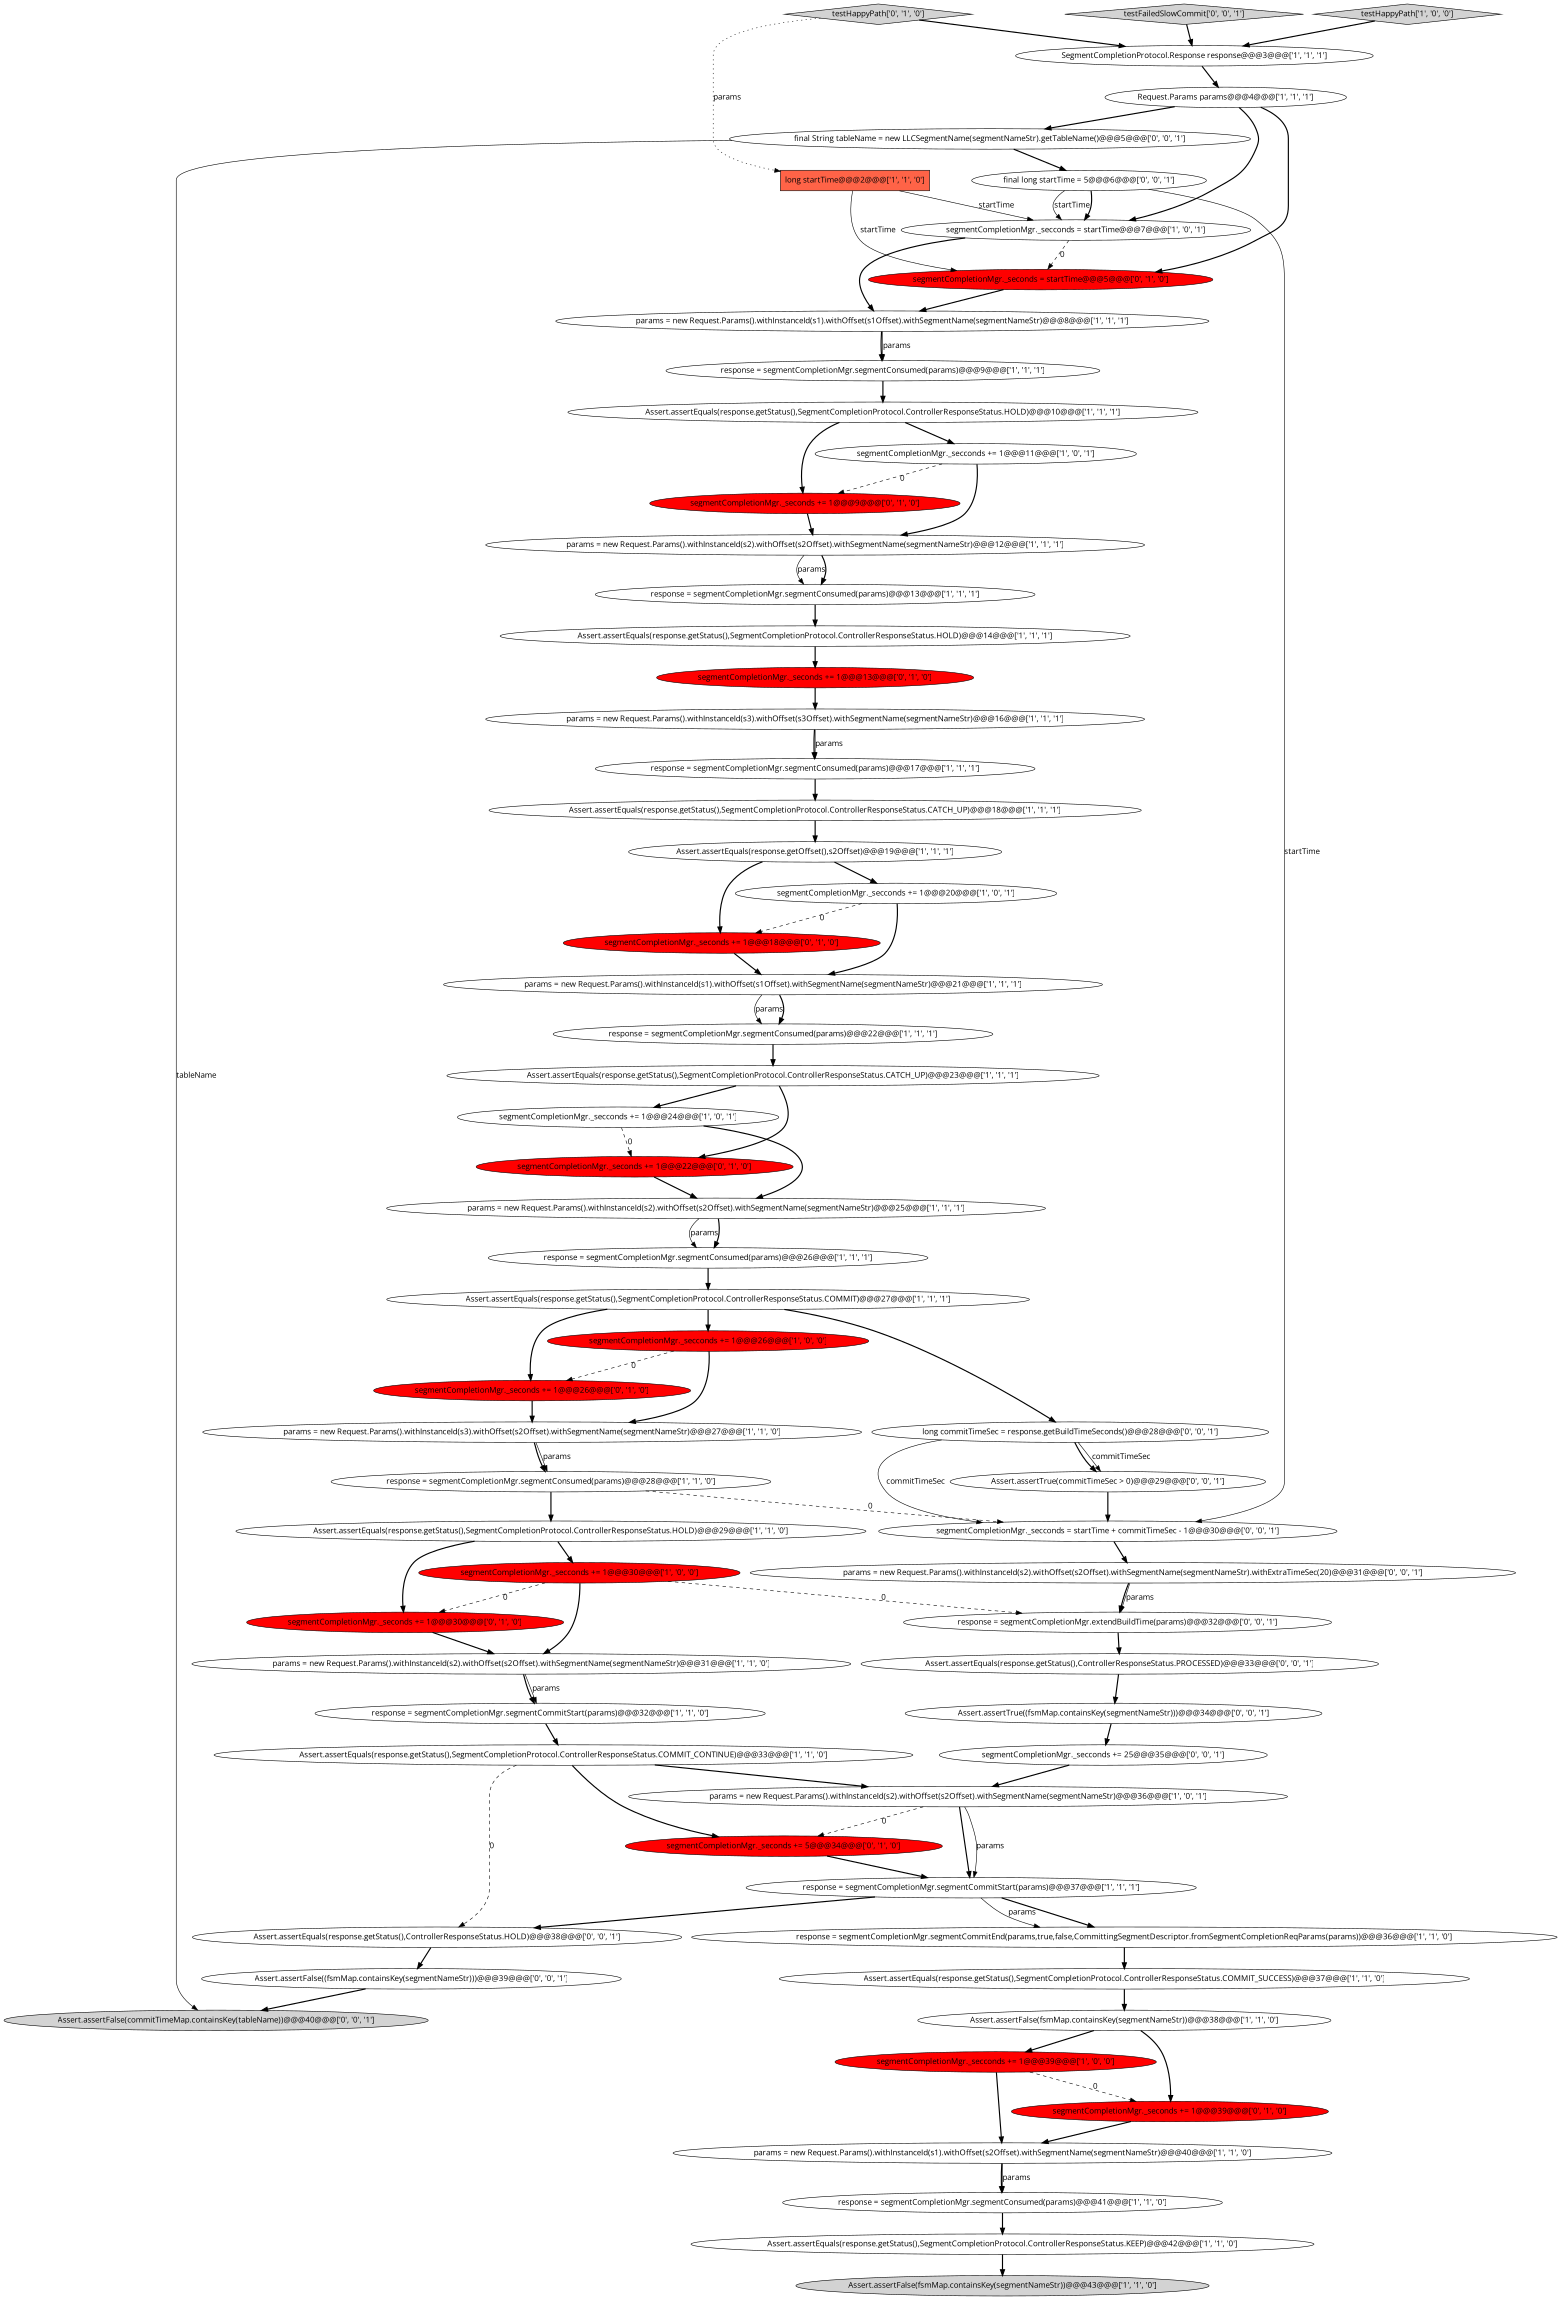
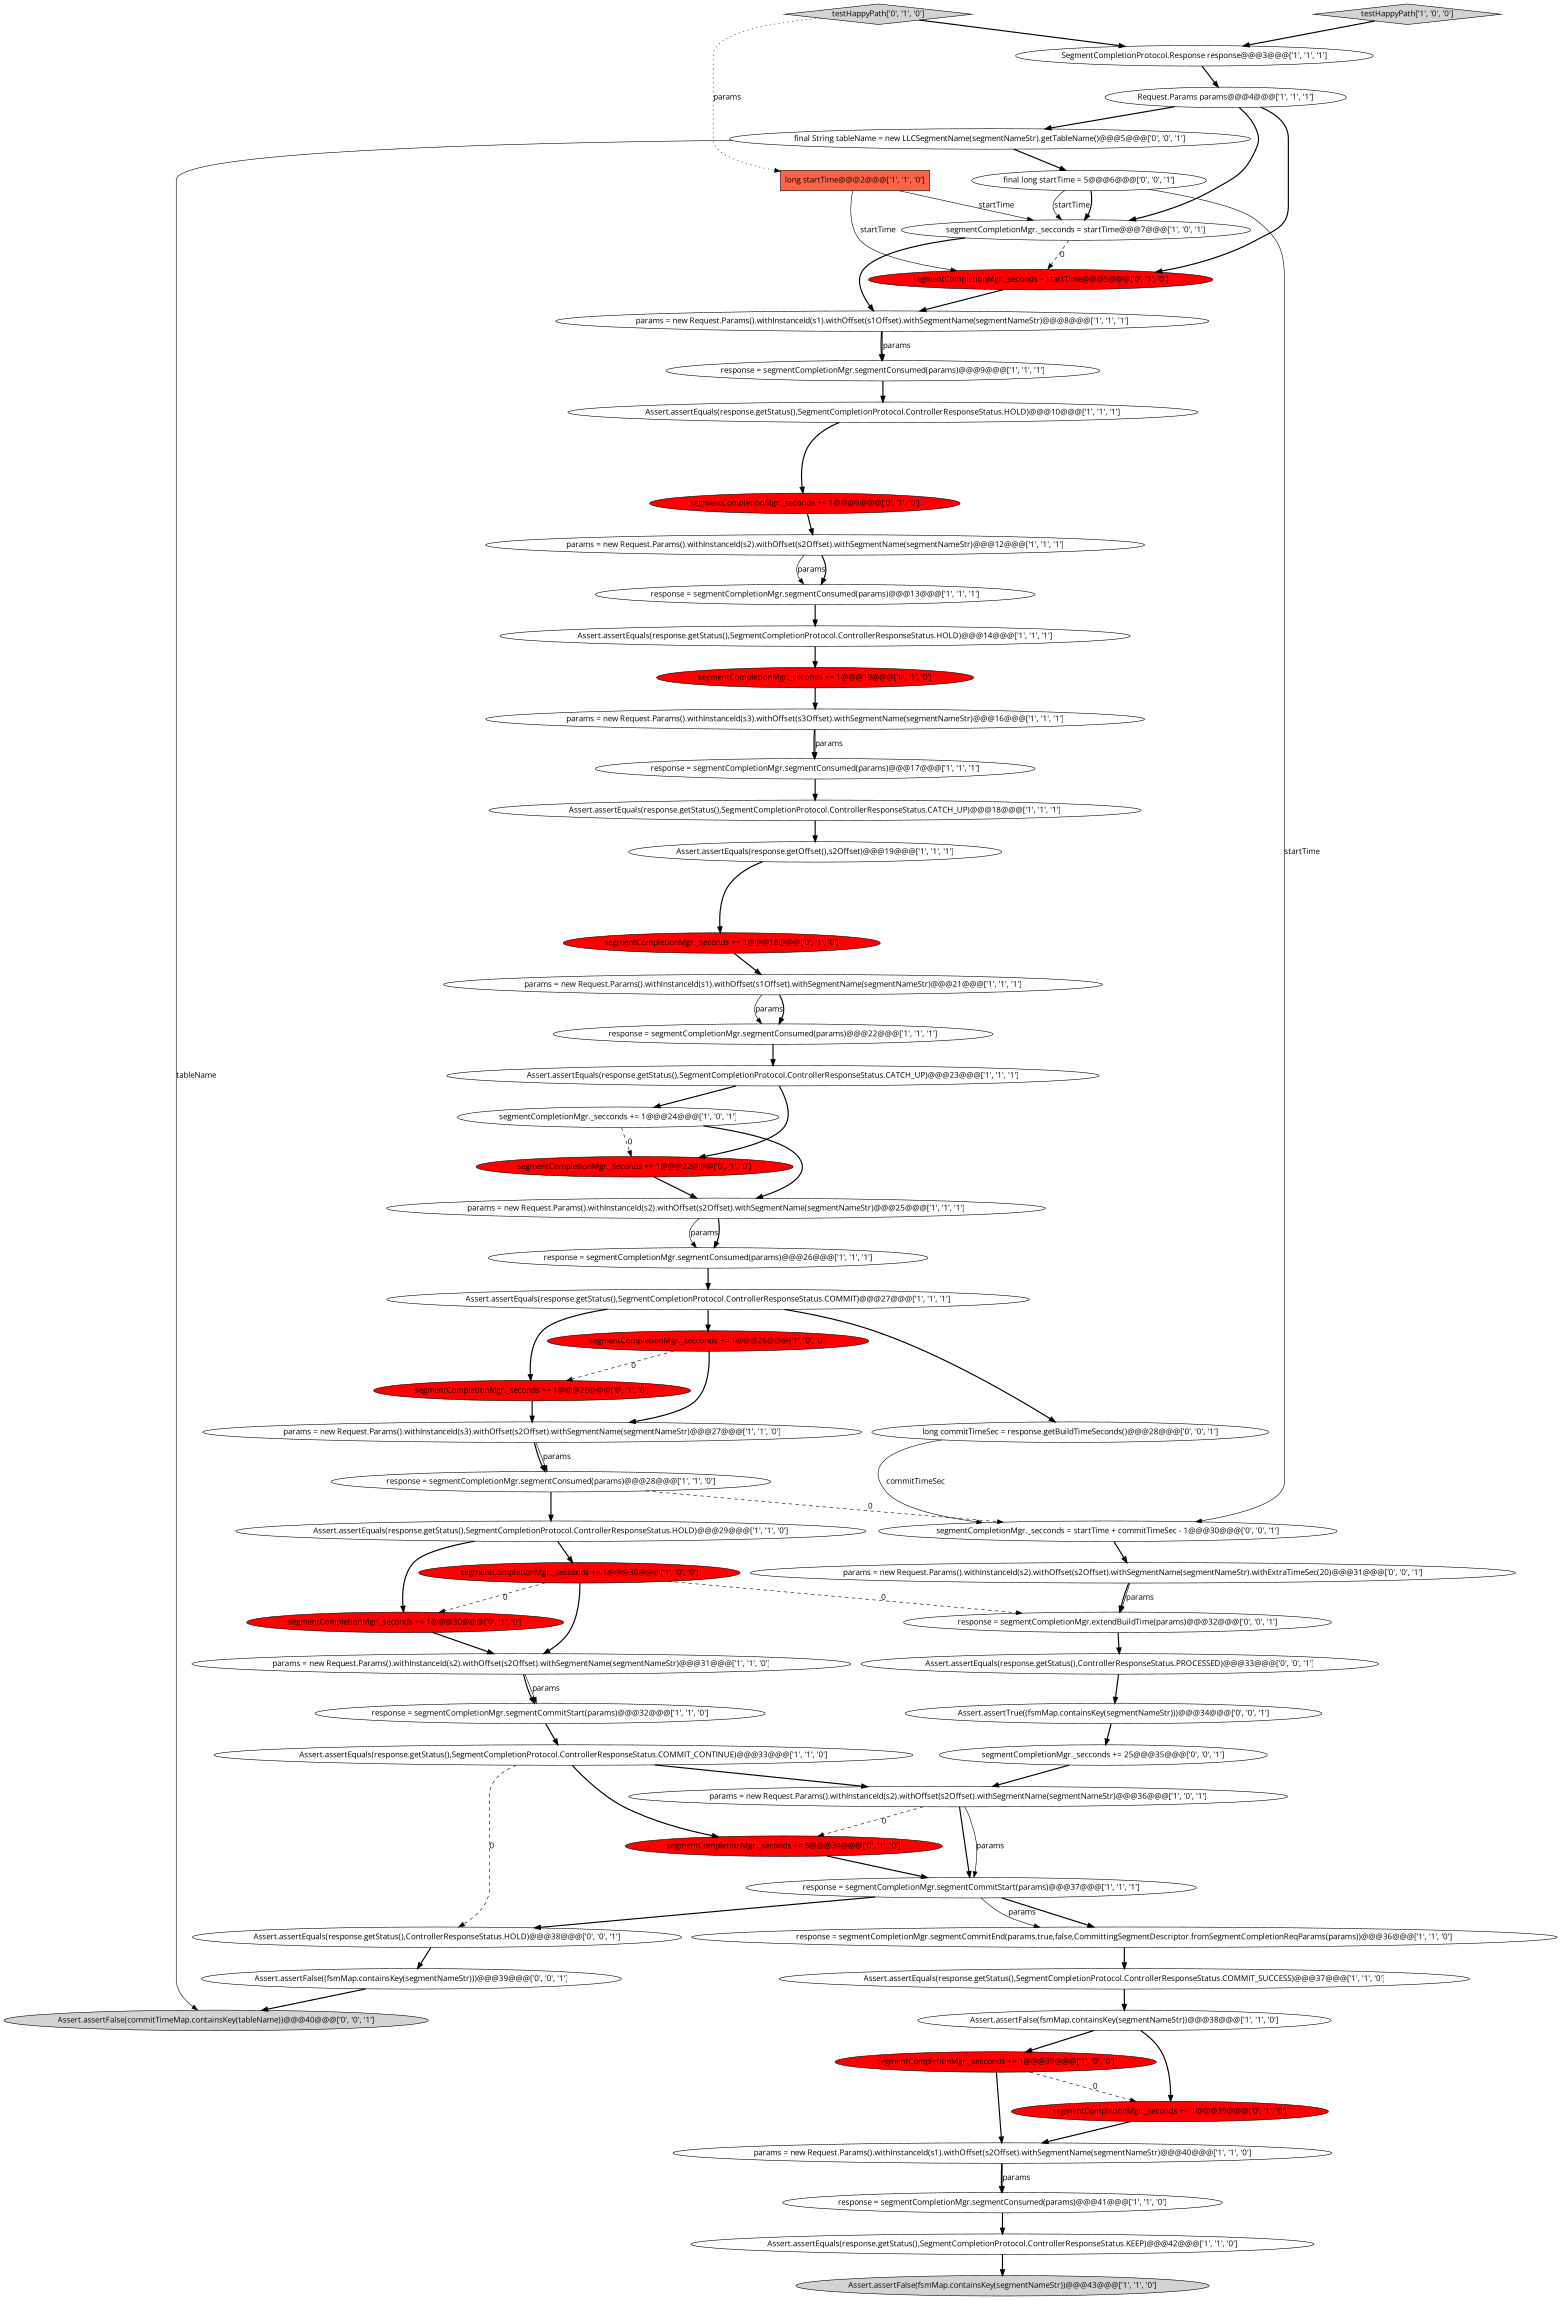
node "testFailedSlowCommit['0', '0', '1']": removed
node "segmentCompletionMgr._secconds += 1@@@11@@@['1', '0', '1']": removed
node "segmentCompletionMgr._secconds += 1@@@20@@@['1', '0', '1']": removed
node "Assert.assertTrue(commitTimeSec > 0)@@@29@@@['0', '0', '1']": removed
